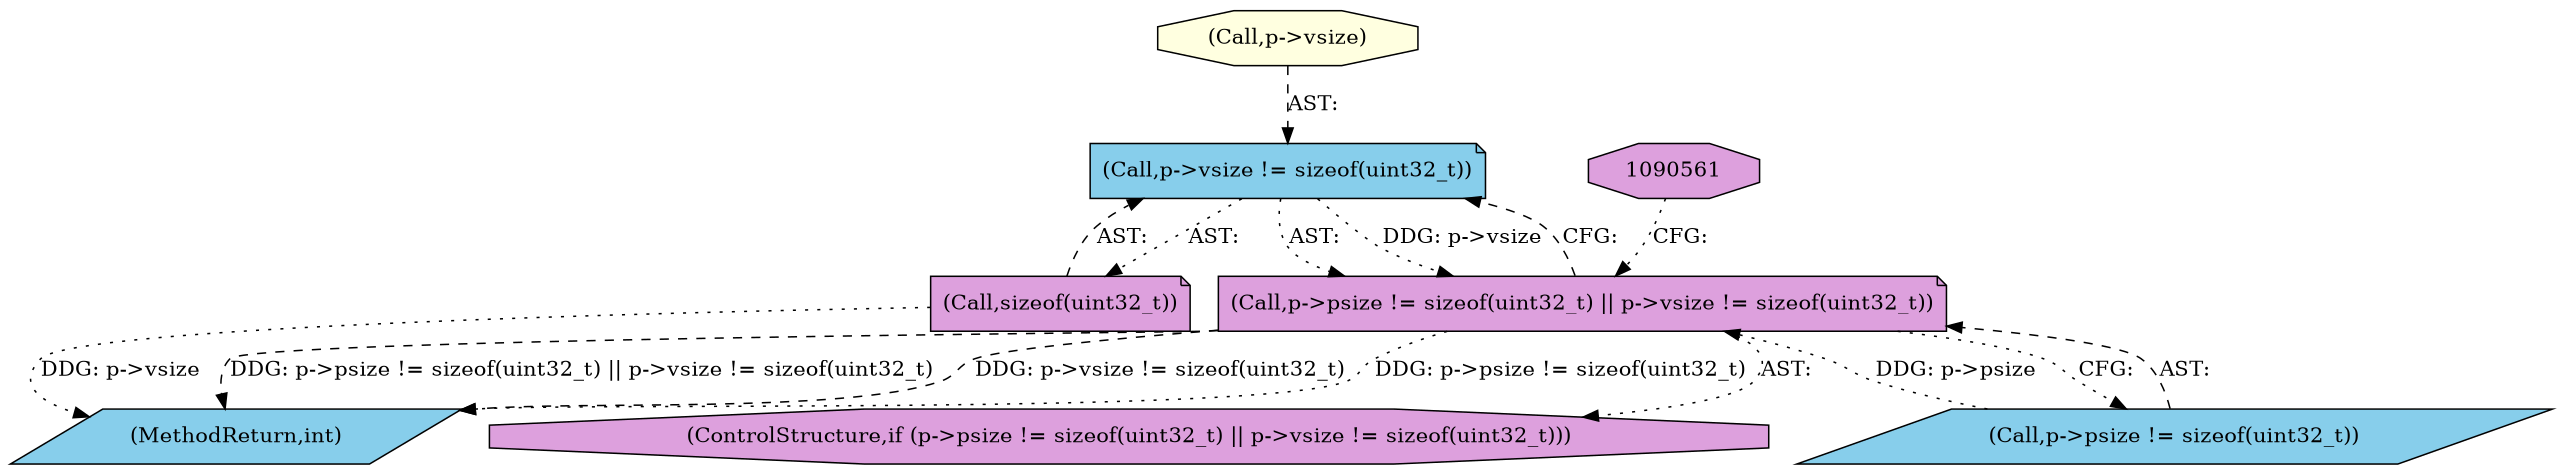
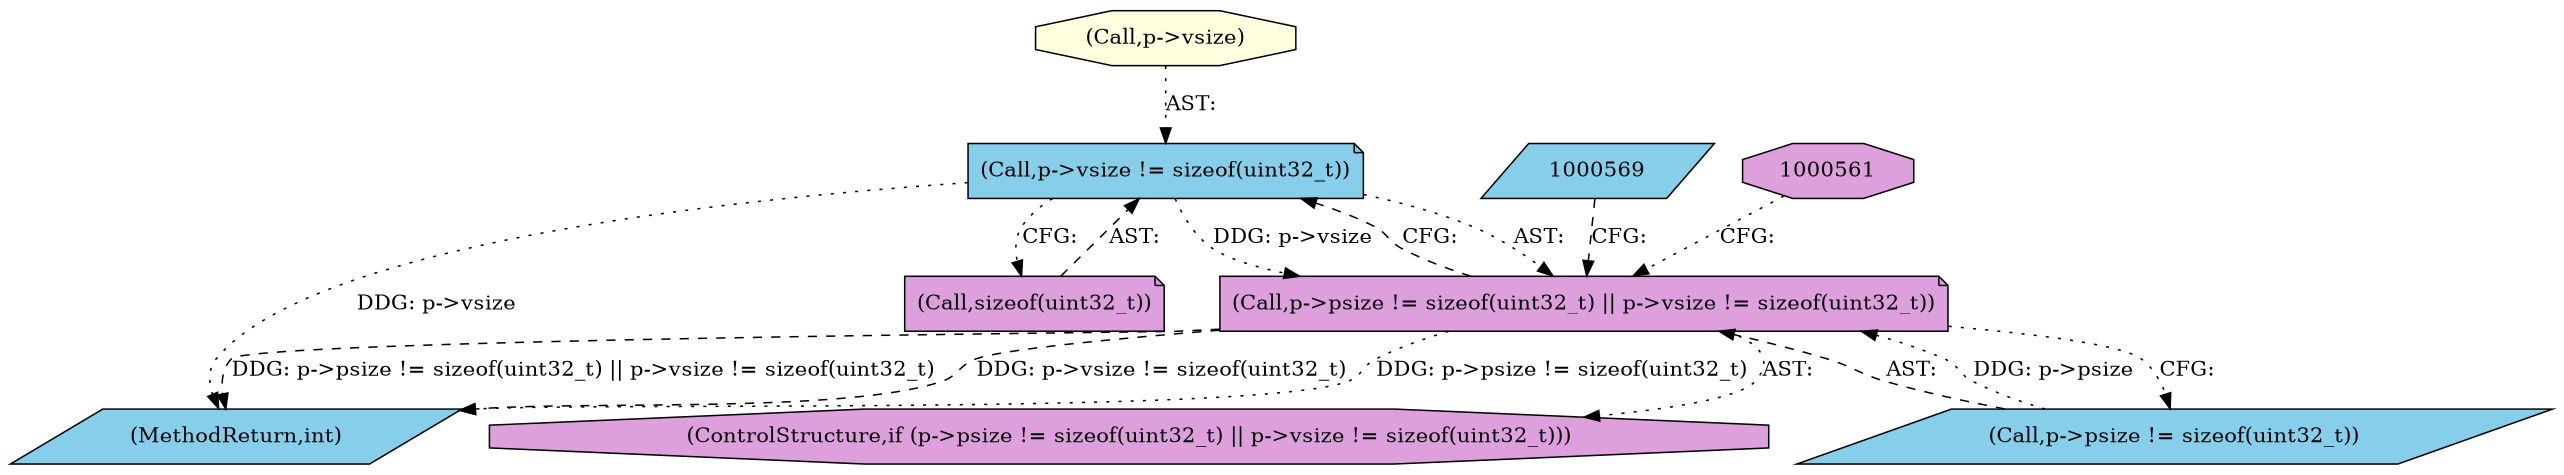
edge "(Call,p->vsize)" -> "(Call,p->vsize != sizeof(uint32_t))": style dashed -> dotted
node "1000569": added
node "1090561": label "1090561" -> "1000561"
edge "(Call,p->vsize != sizeof(uint32_t))" -> "(Call,sizeof(uint32_t))": label "AST: " -> "CFG: "
edge "(Call,sizeof(uint32_t))" -> "(MethodReturn,int)": now "(Call,p->vsize != sizeof(uint32_t))" -> "(MethodReturn,int)"
